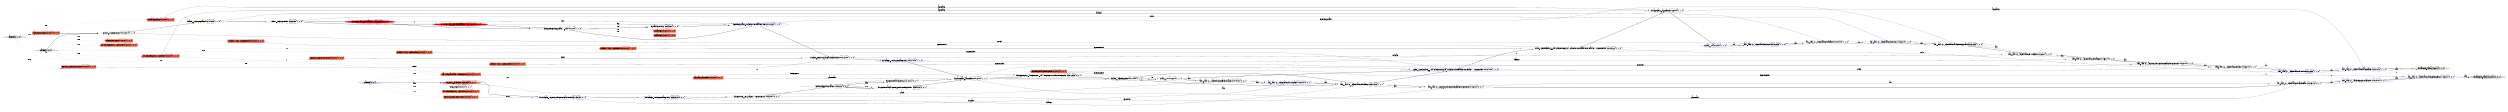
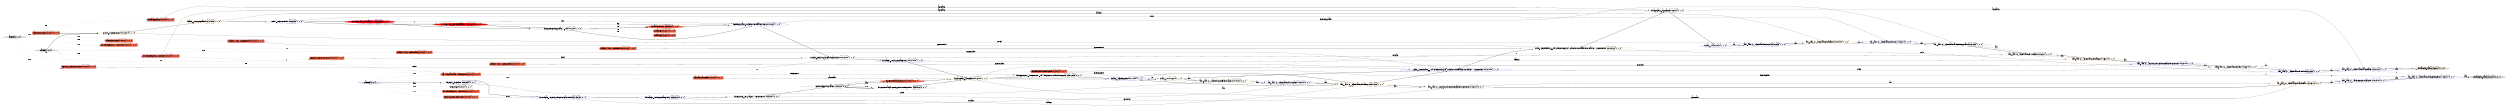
node "deps.add(dep.toString())@@@9@@@['1', '1', '0']": fillcolor white -> tomato
node "this.repositories.add(repository)@@@12@@@['0', '0', '1']": fillcolor white -> tomato
node "this.plugin = plugin.clone()@@@3@@@['0', '0', '1']": fillcolor tomato -> white
